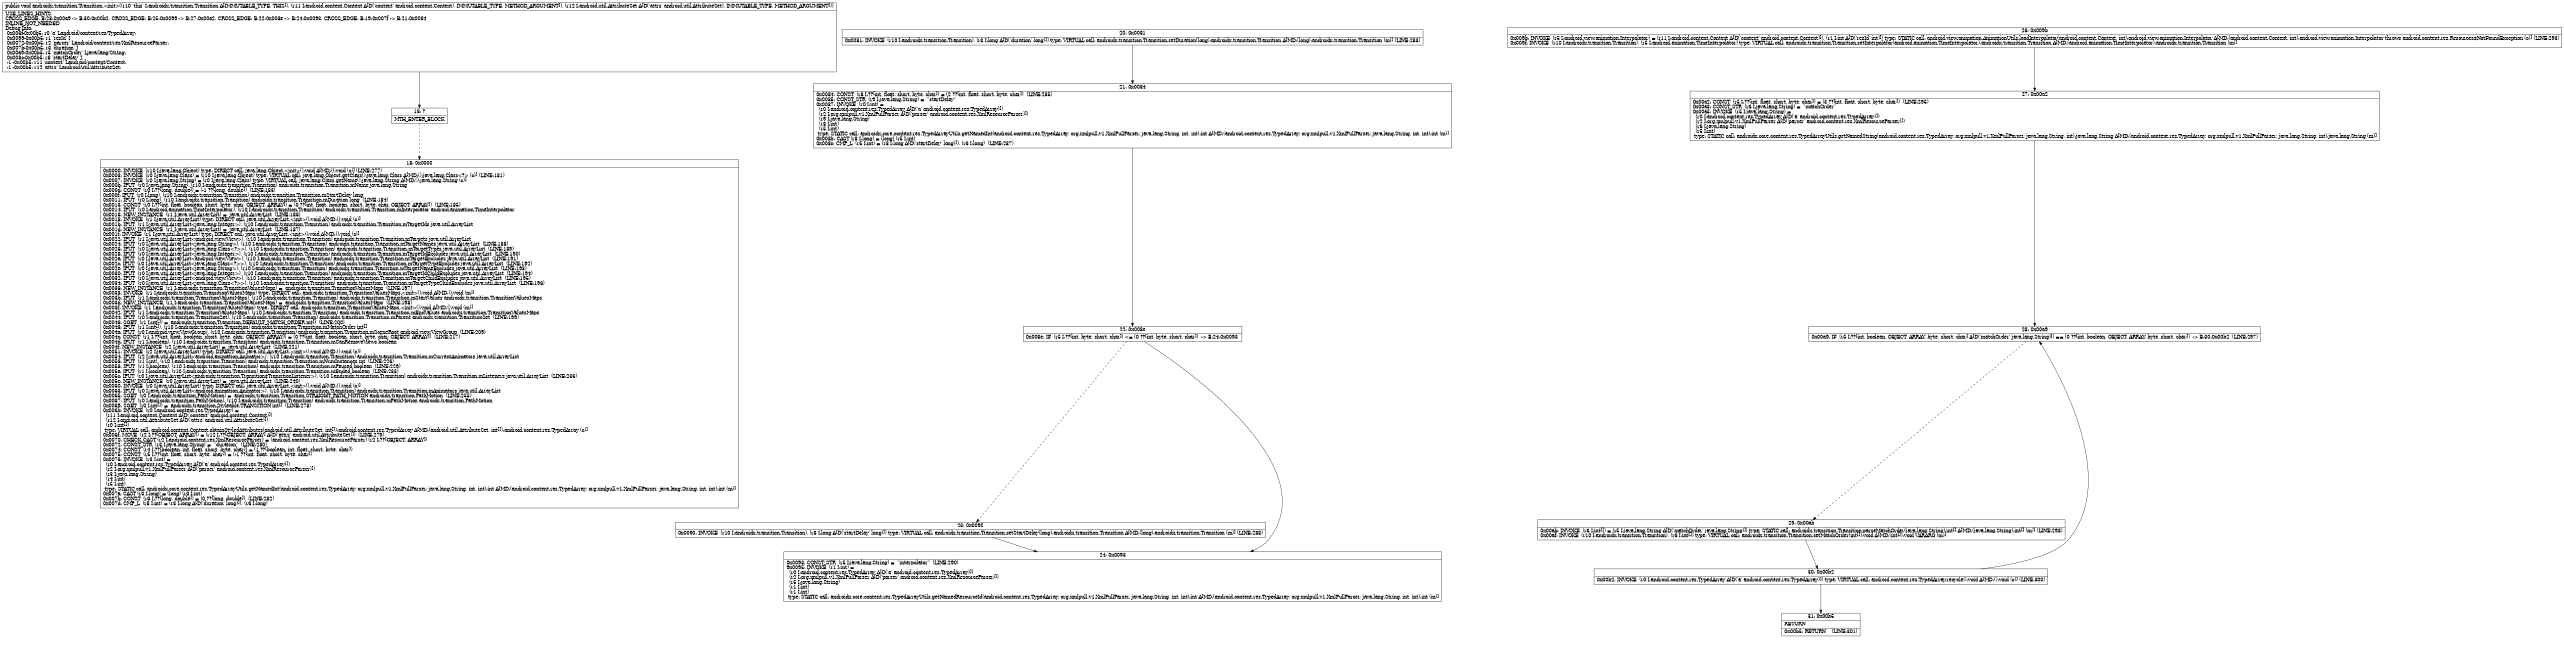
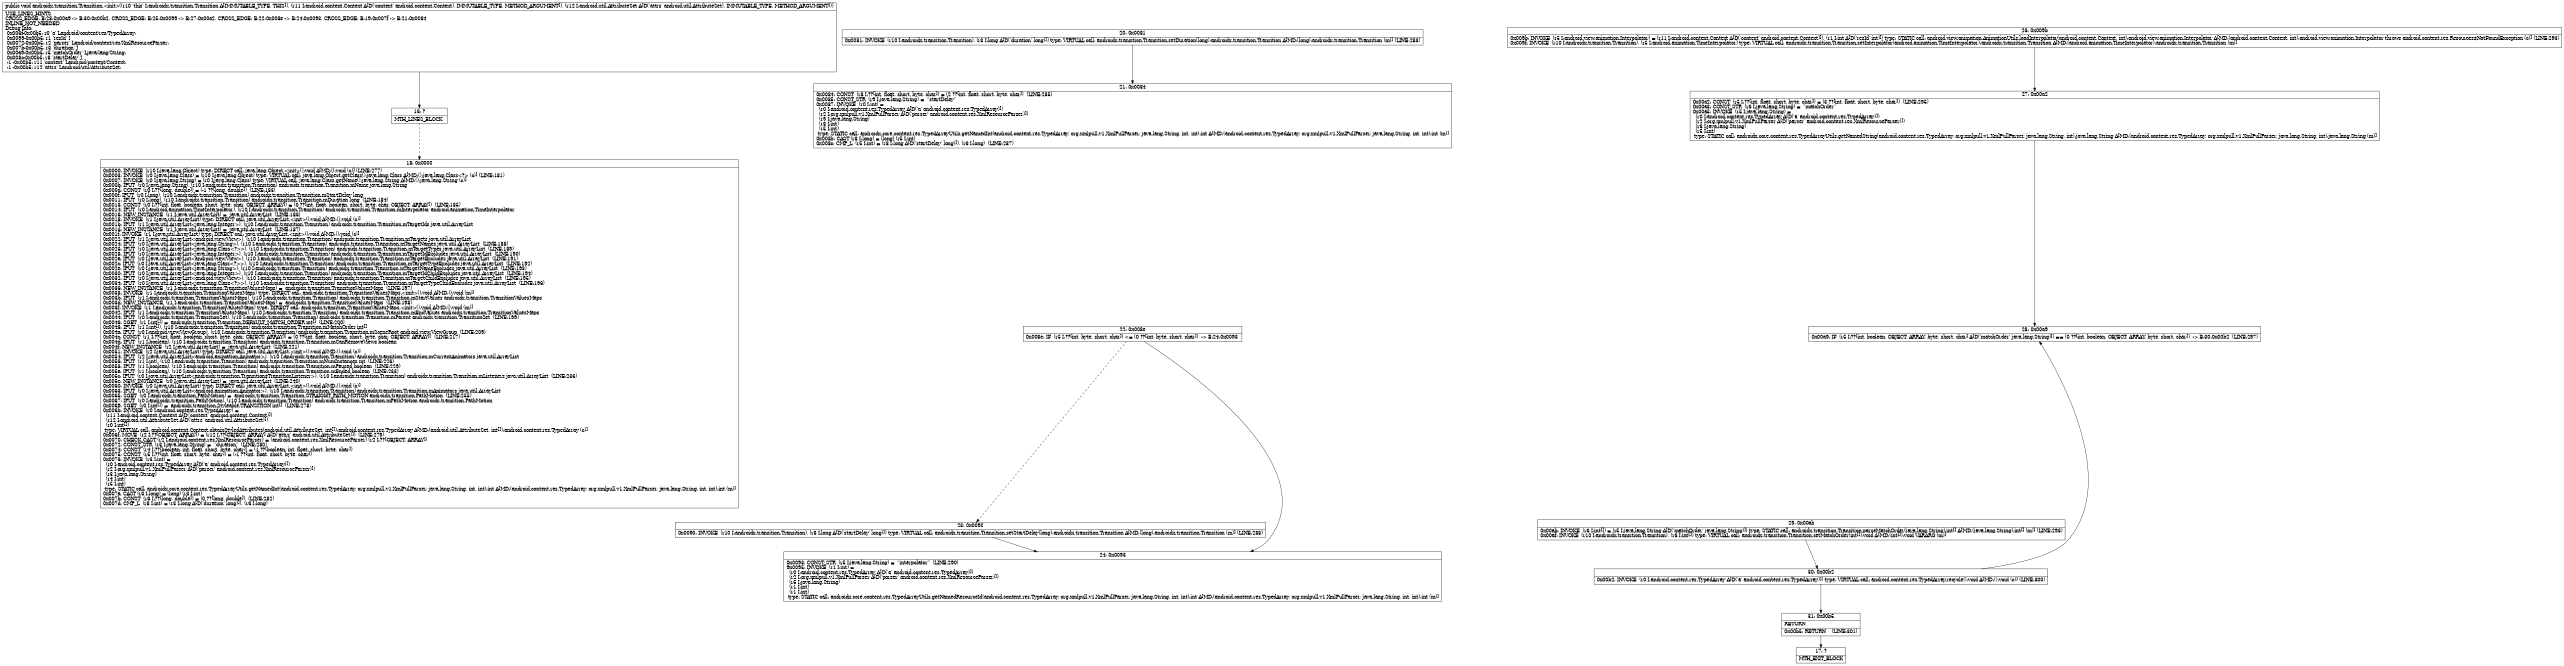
node "16: ?": text "MTH_ENTER_BLOCK" -> "MTH_LINES_BLOCK"
edge "21: 0x0084" -> "22: 0x008e": removed
edge "28: 0x00a9" -> "29: 0x00ab": removed
node "17: ?": added
